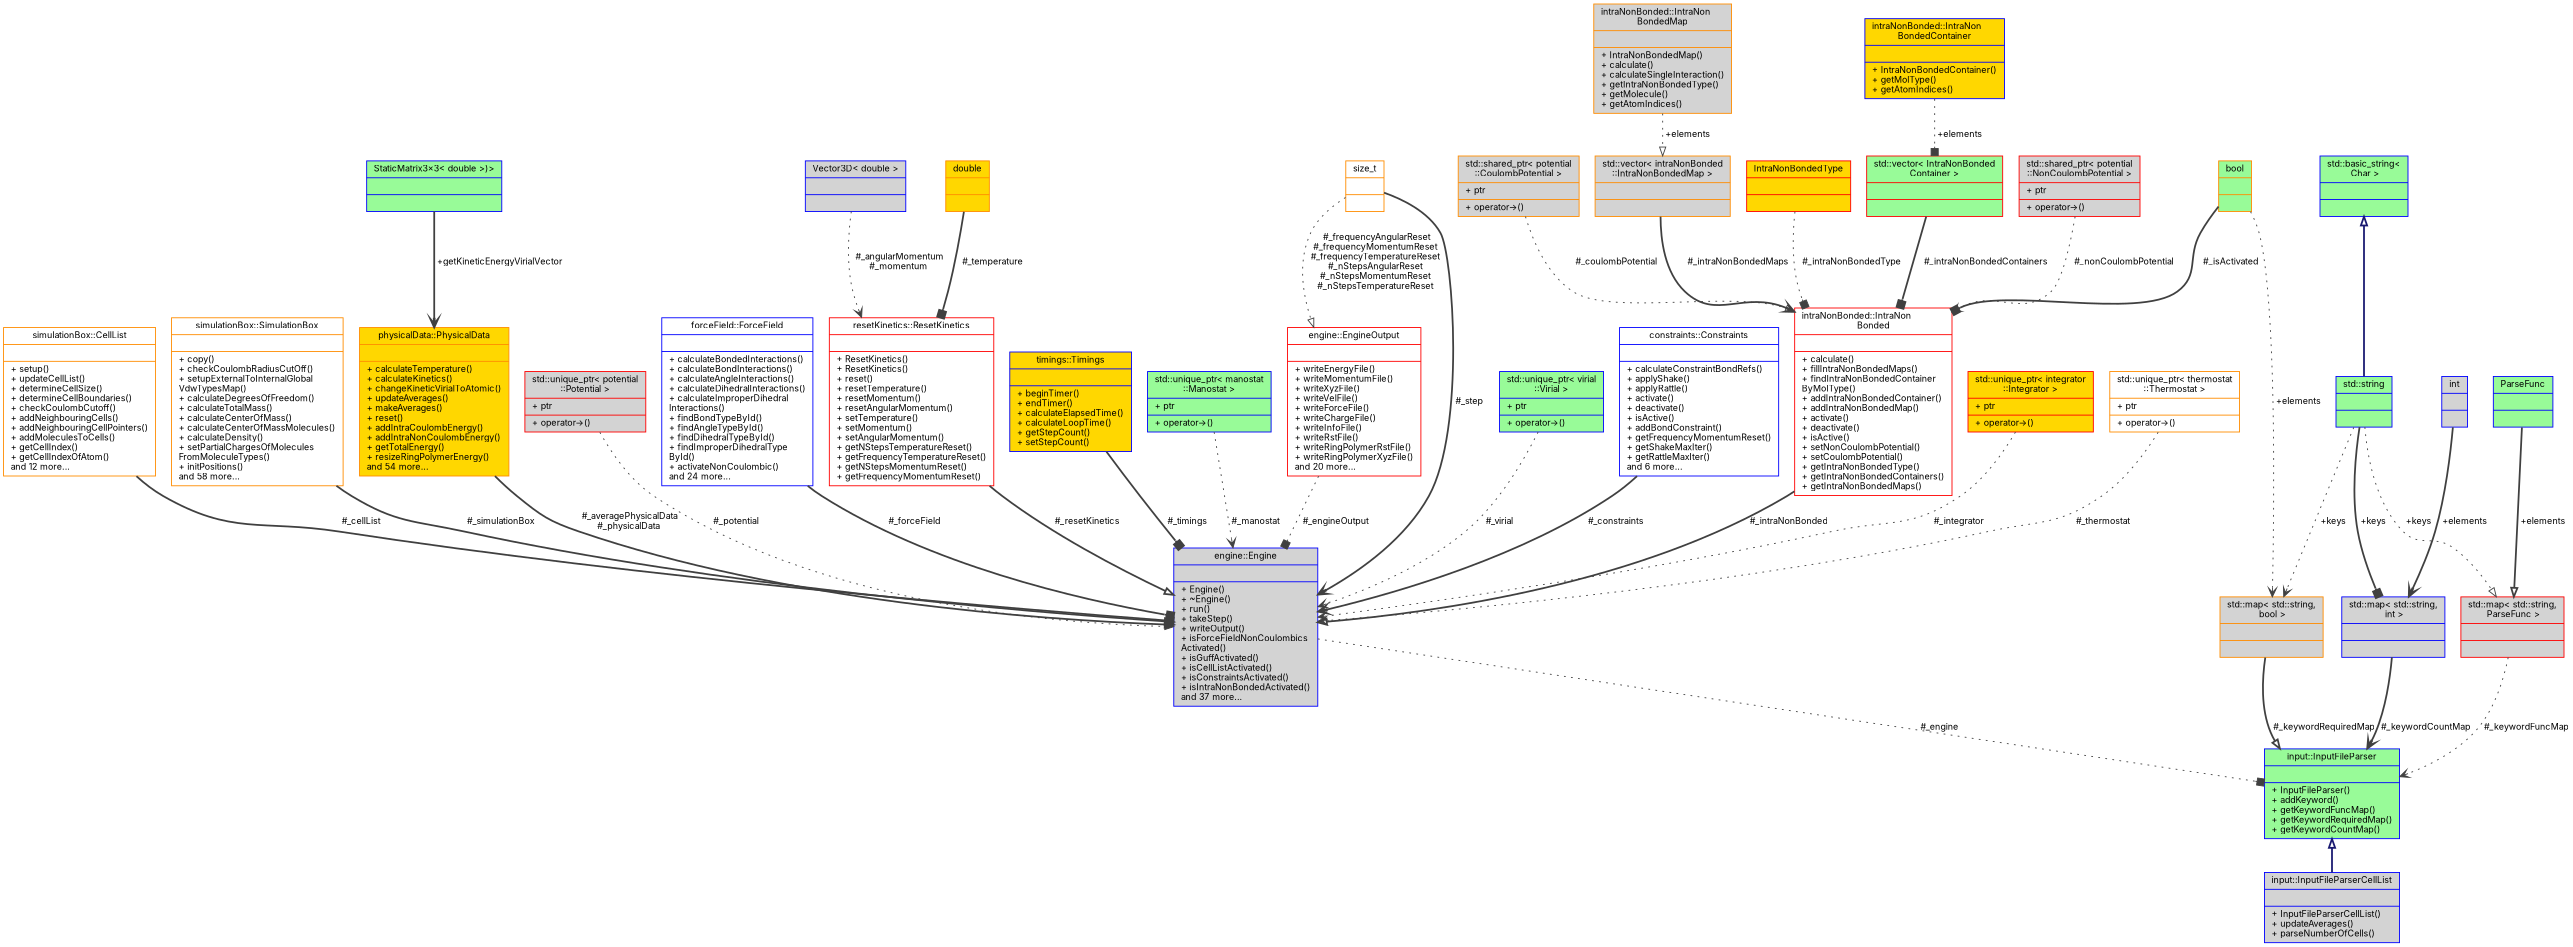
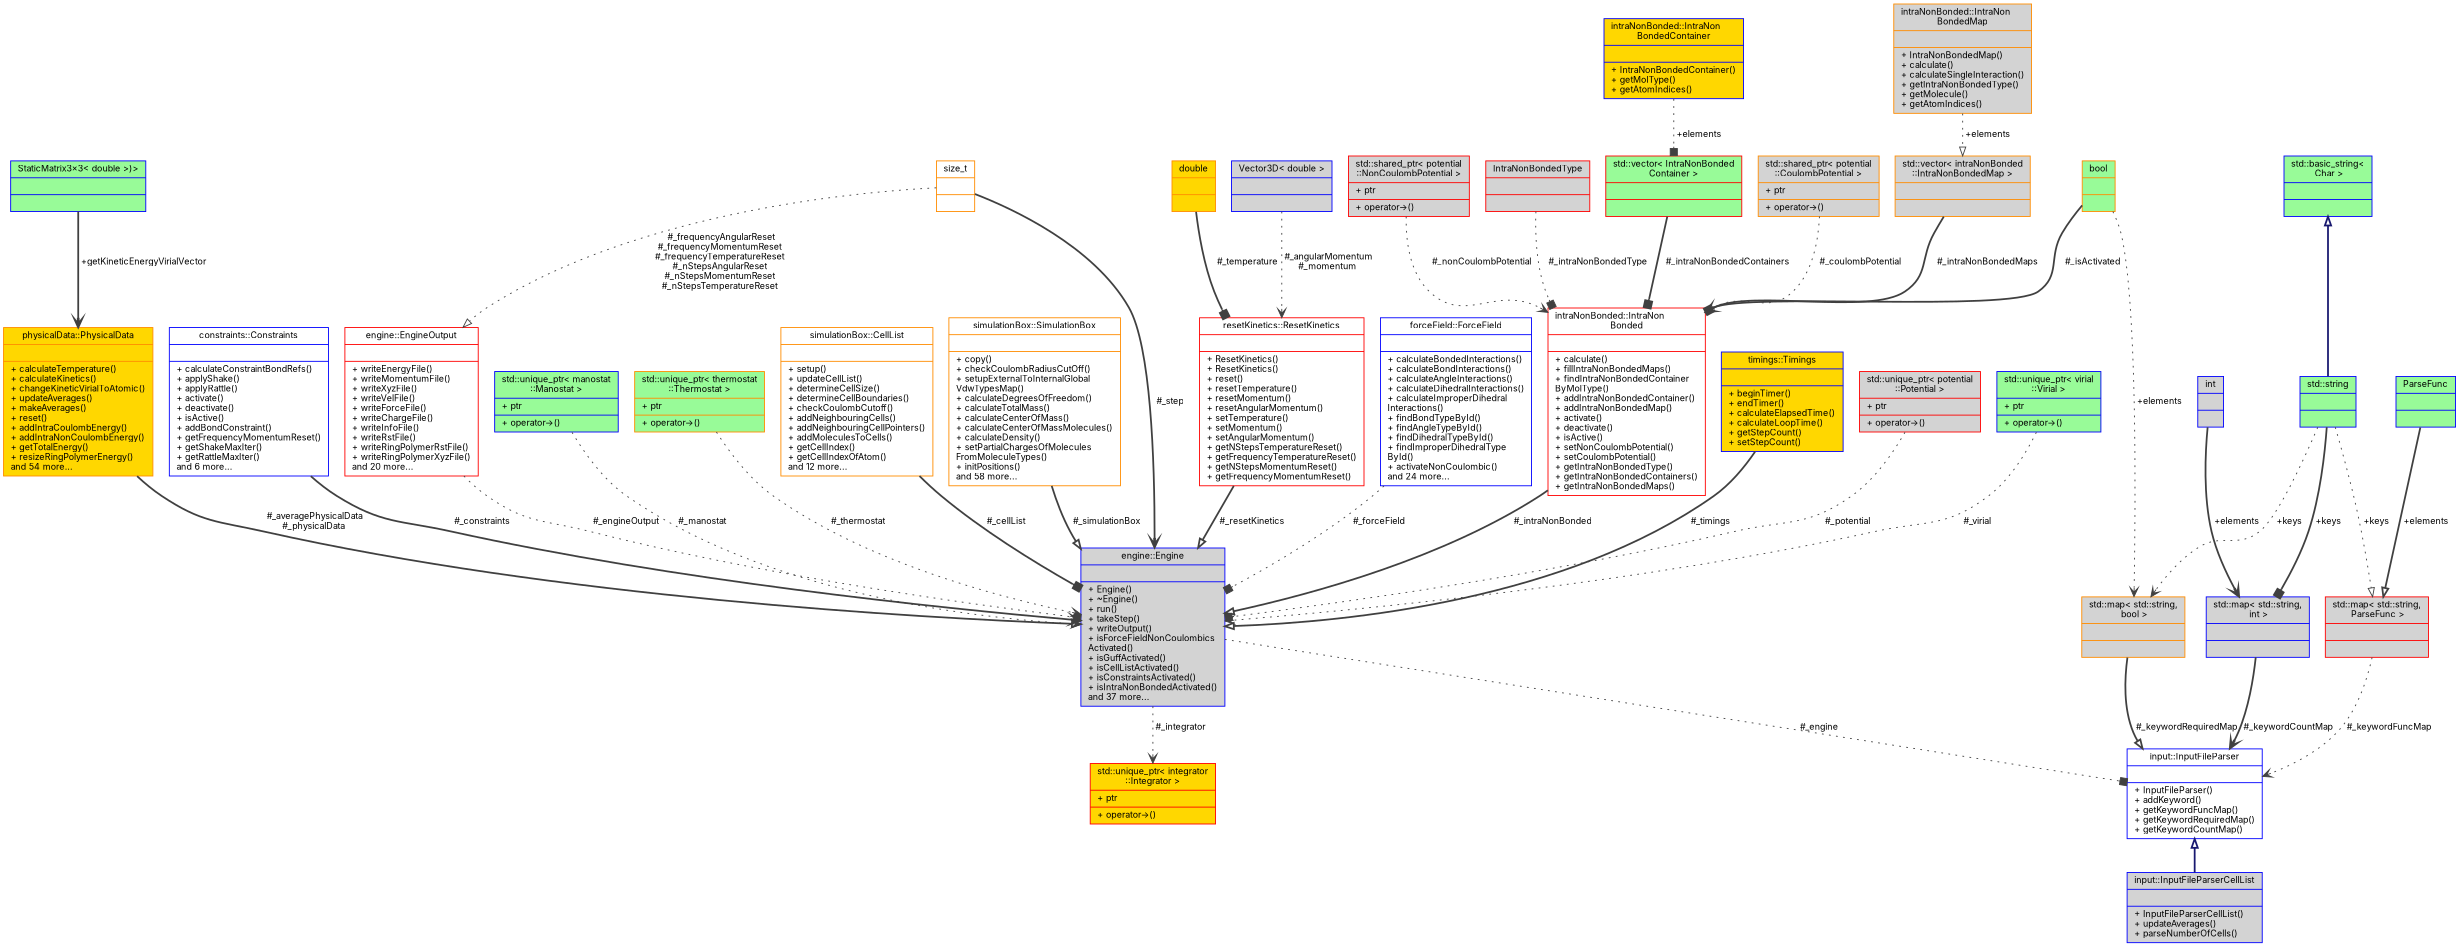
node "IntraNonBondedType": fillcolor gold -> lightgrey
node "std::unique_ptr< thermostat": fillcolor white -> palegreen
edge "timings::Timings" -> "engine::Engine": arrowhead box -> onormal
edge "std::unique_ptr< integrator" -> "engine::Engine": reversed
edge "forceField::ForceField" -> "engine::Engine": style bold -> dotted
edge "std::unique_ptr< potential" -> "engine::Engine": arrowhead normal -> box
node "input::InputFileParser": fillcolor palegreen -> white
